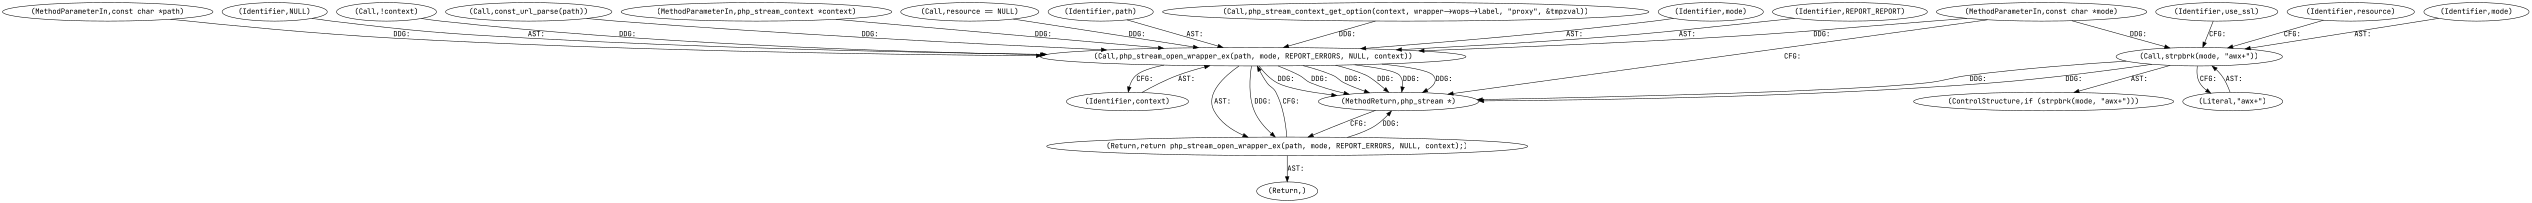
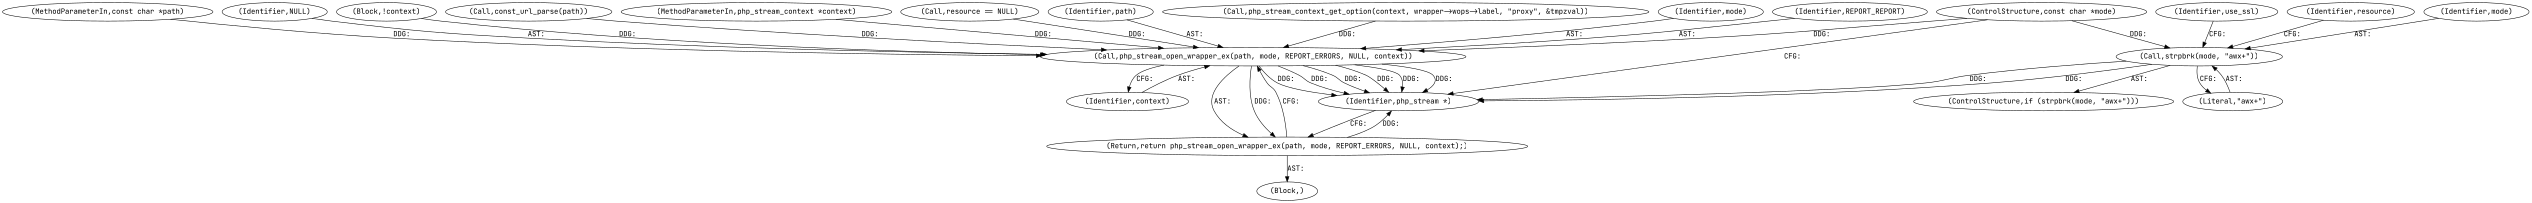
node "(Call,!context)": label "(Call,!context)" -> "(Block,!context)"
node "(MethodParameterIn,const char *mode)": label "(MethodParameterIn,const char *mode)" -> "(ControlStructure,const char *mode)"
node "(MethodReturn,php_stream *)": label "(MethodReturn,php_stream *)" -> "(Identifier,php_stream *)"
node "(Return,)": label "(Return,)" -> "(Block,)"
